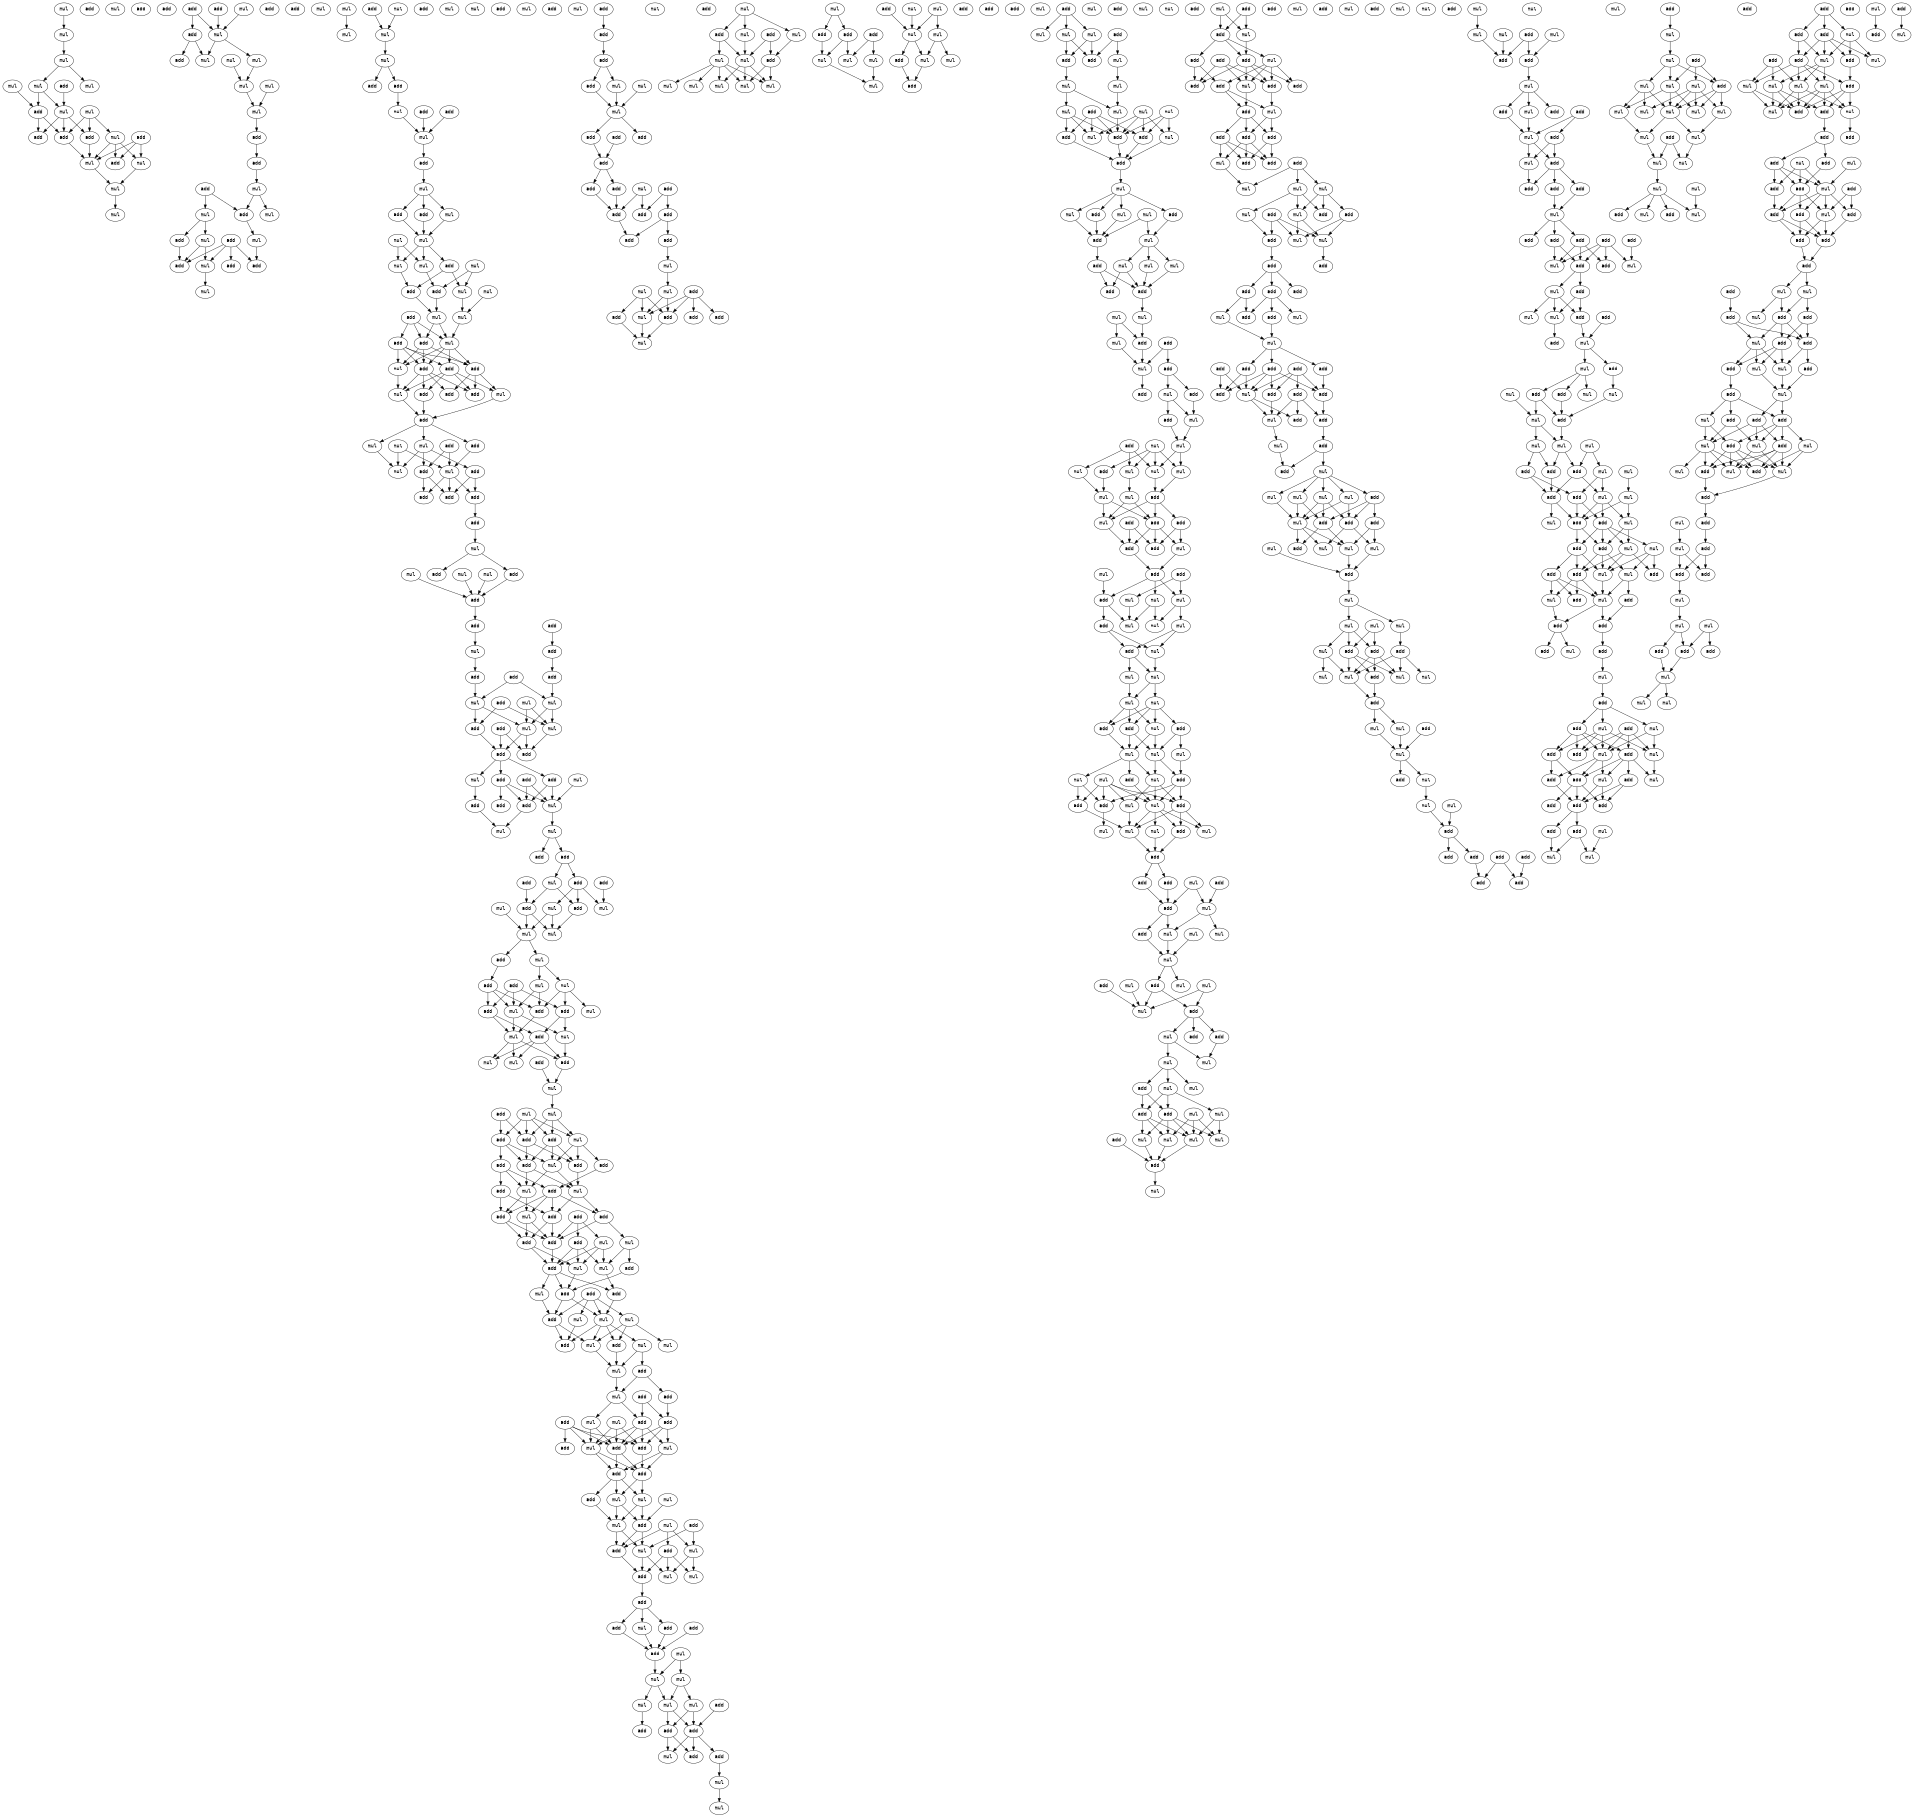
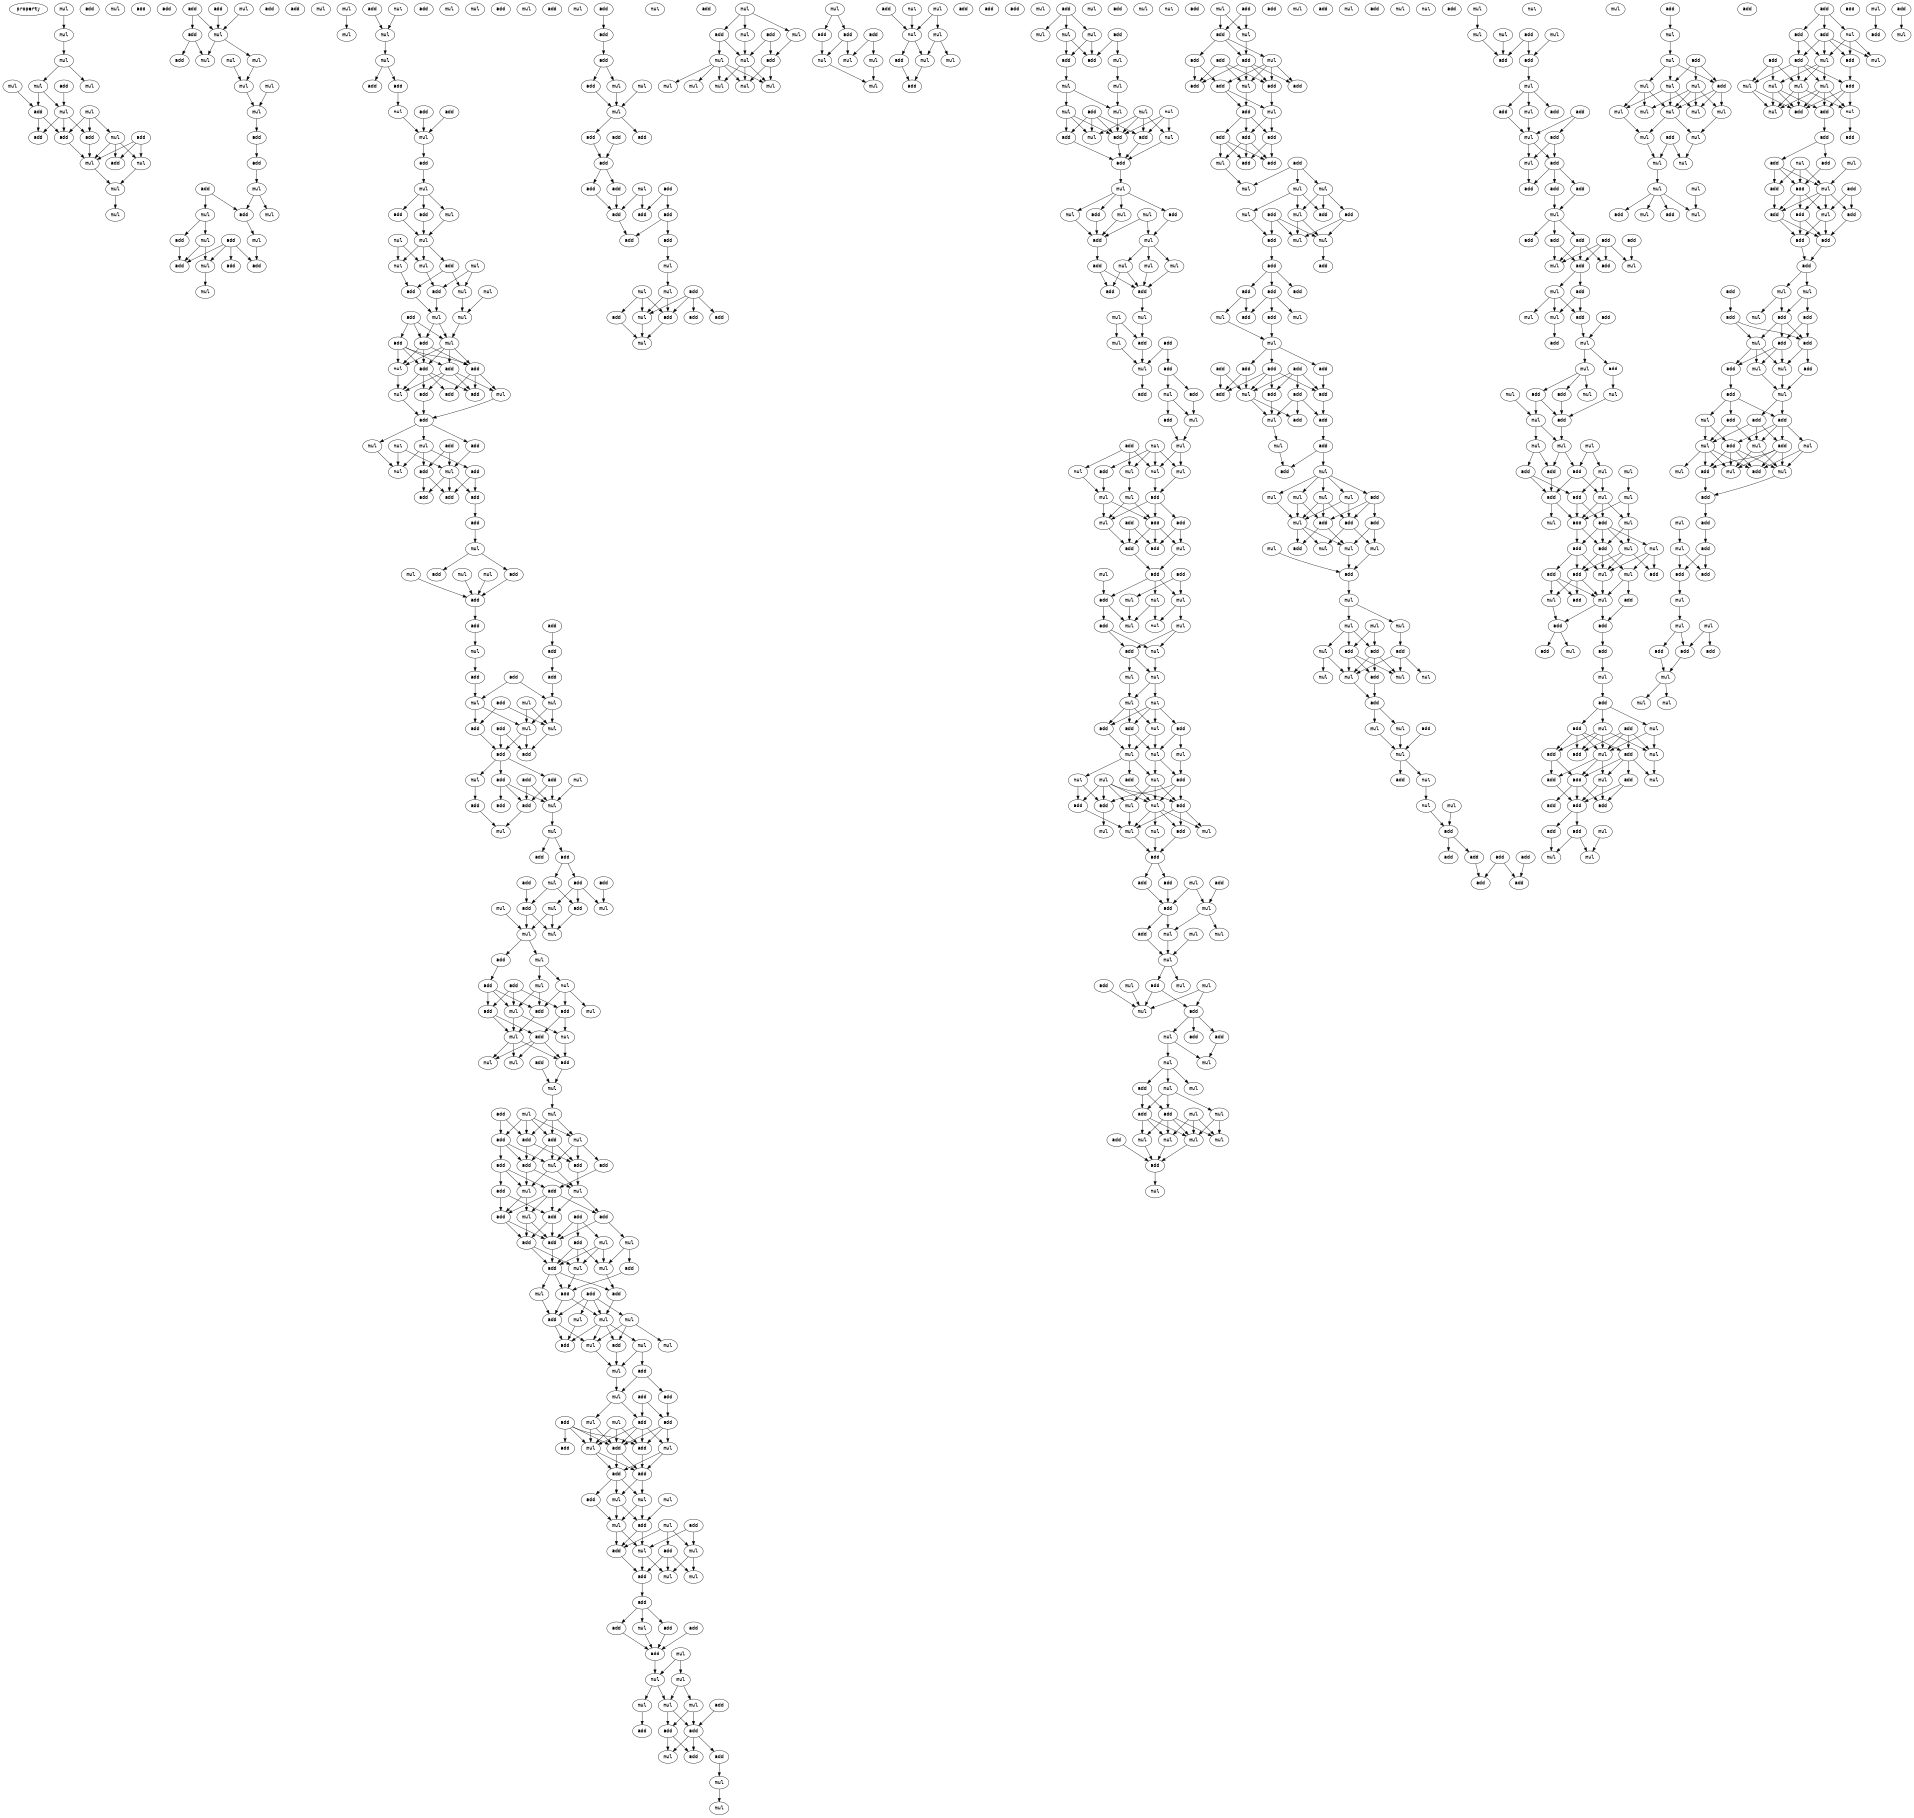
node "property": added
